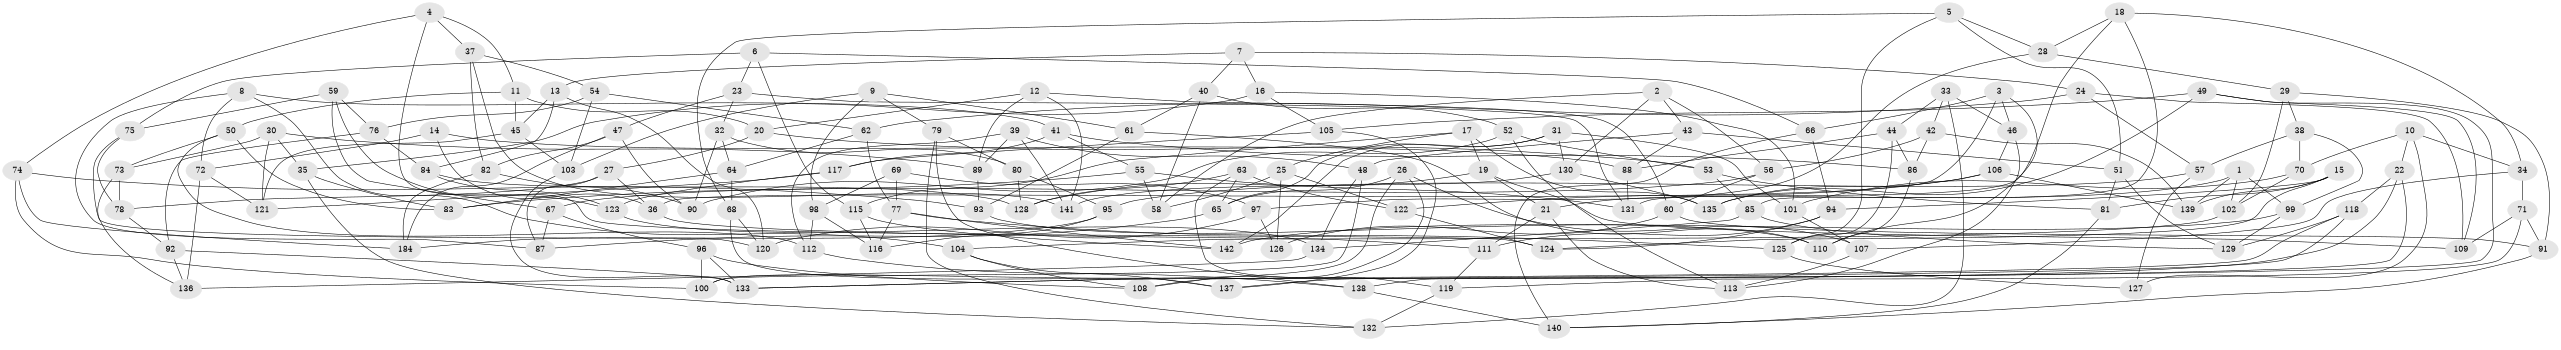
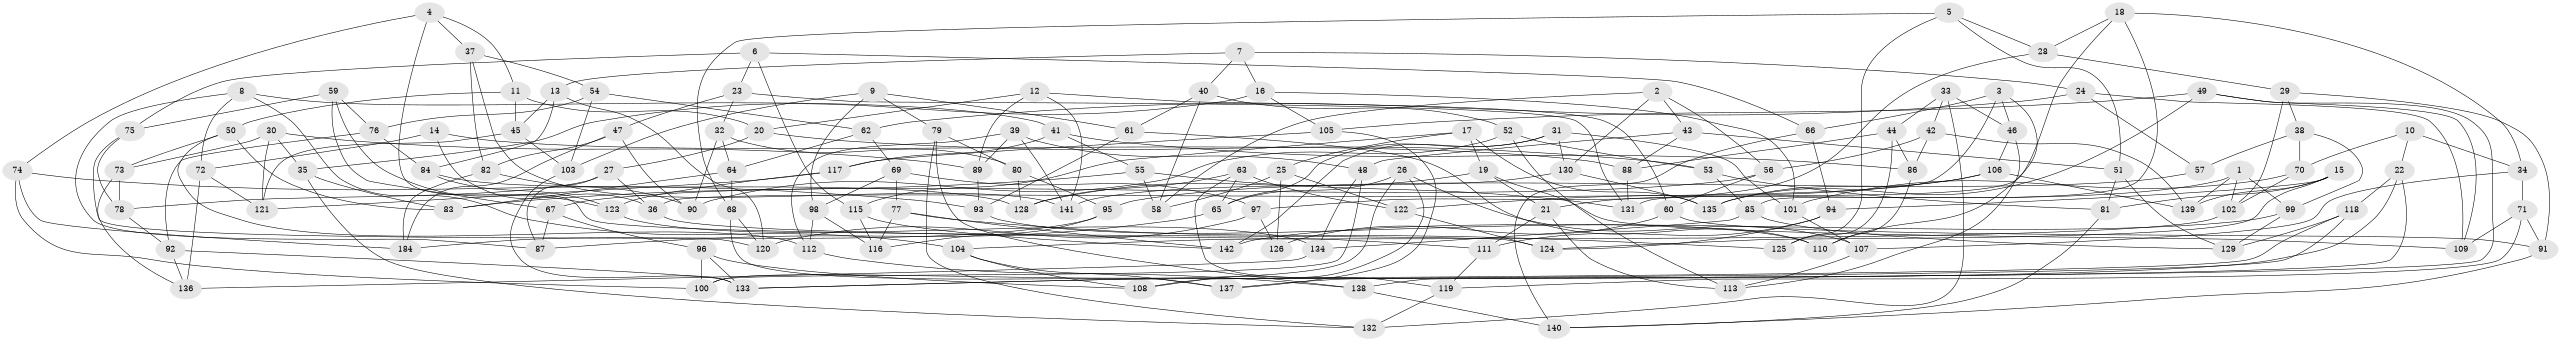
edge "62" -- "77": now "62" -- "69"
node "127": removed
